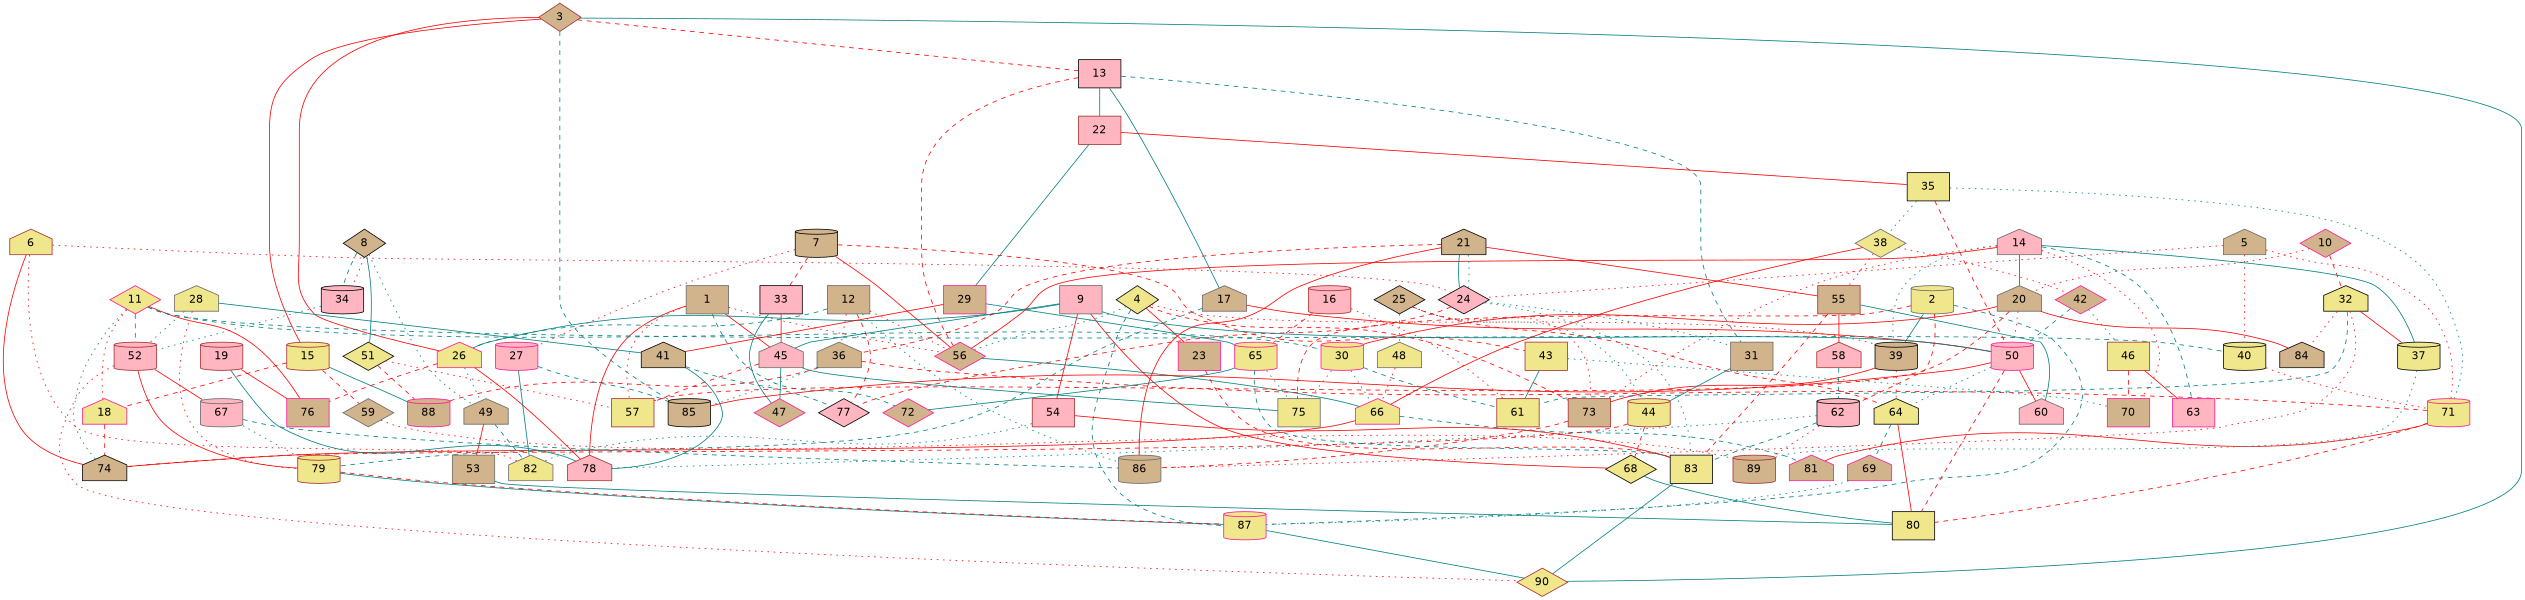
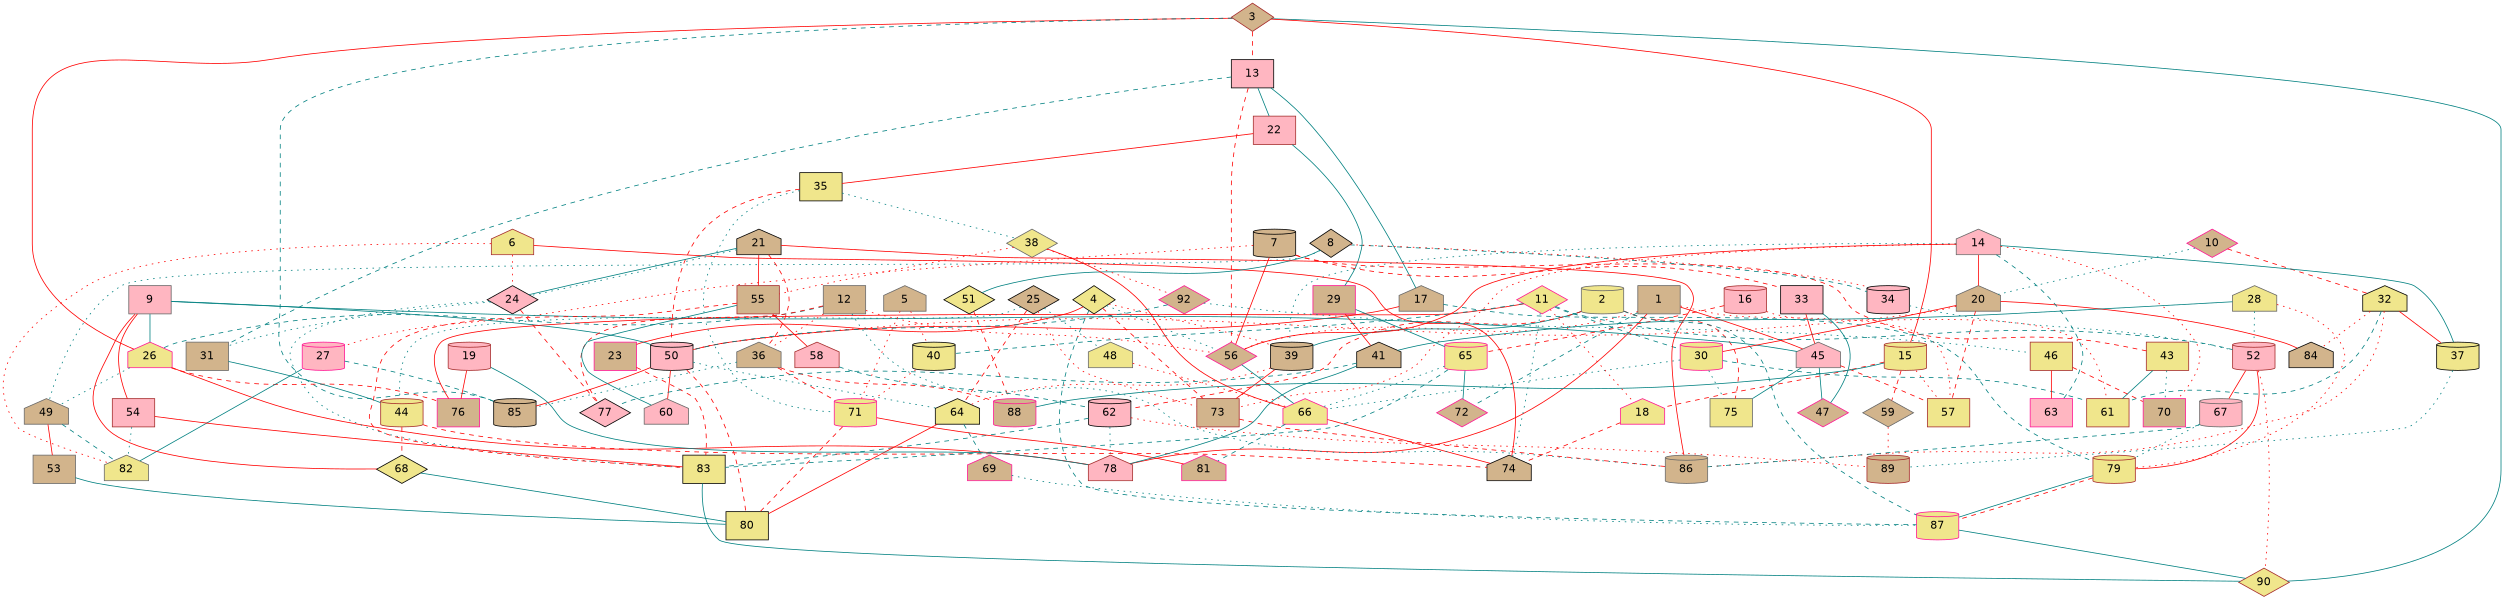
edge "10" -- "20": color red -> teal
edge "5" -- "24": removed
node "42": label "42" -> "92"
node "50": color deeppink -> black
edge "51" -- "57": now "15" -- "57"
edge "65" -- "75": now "65" -- "66"
